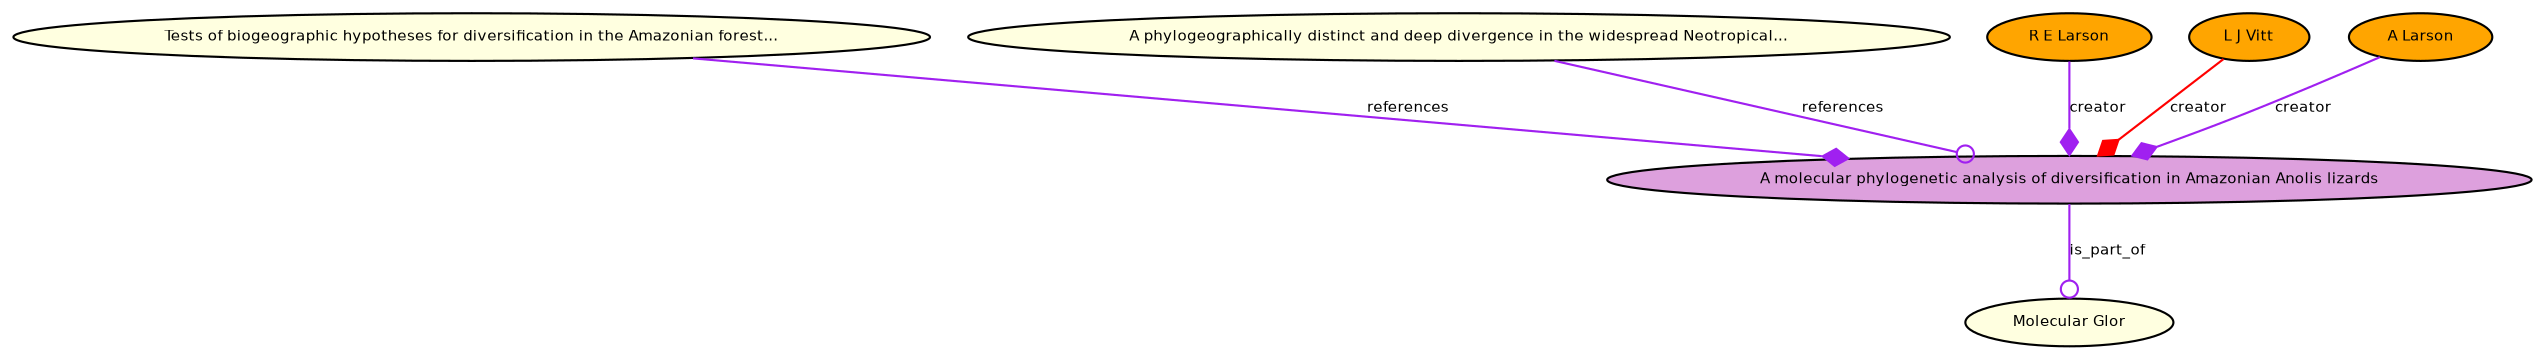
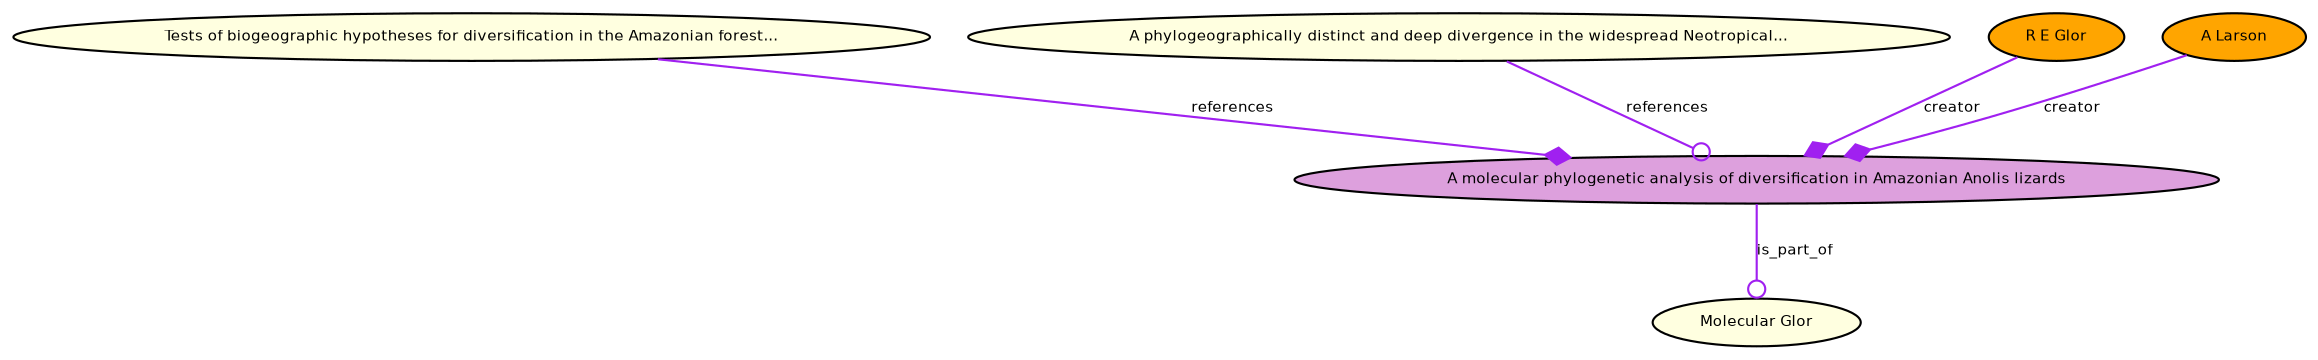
node "R E Larson": label "R E Larson" -> "R E Glor"
node "L J Vitt": removed
